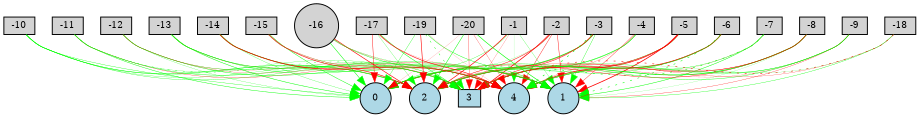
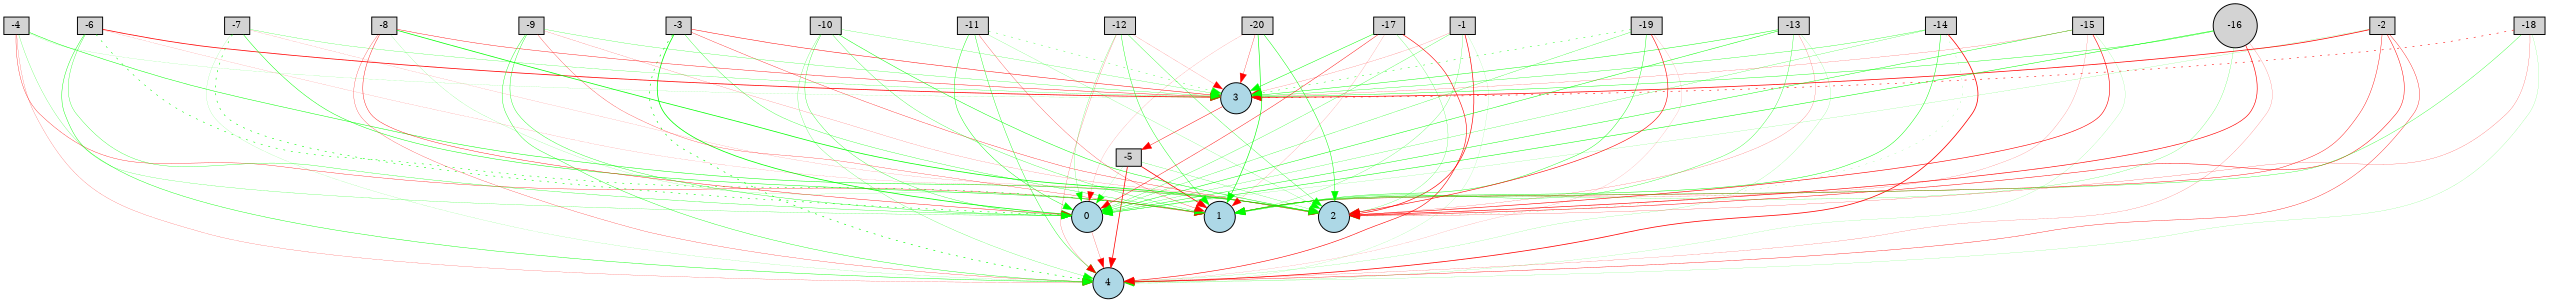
edge "-20" -> "4": now "0" -> "4"
edge "-5" -> "3": reversed
node "3": shape box -> circle
